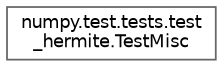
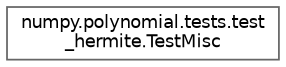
node "numpy.test.tests.test _hermite.TestMisc": label "numpy.test.tests.test _hermite.TestMisc" -> "numpy.polynomial.tests.test _hermite.TestMisc"
